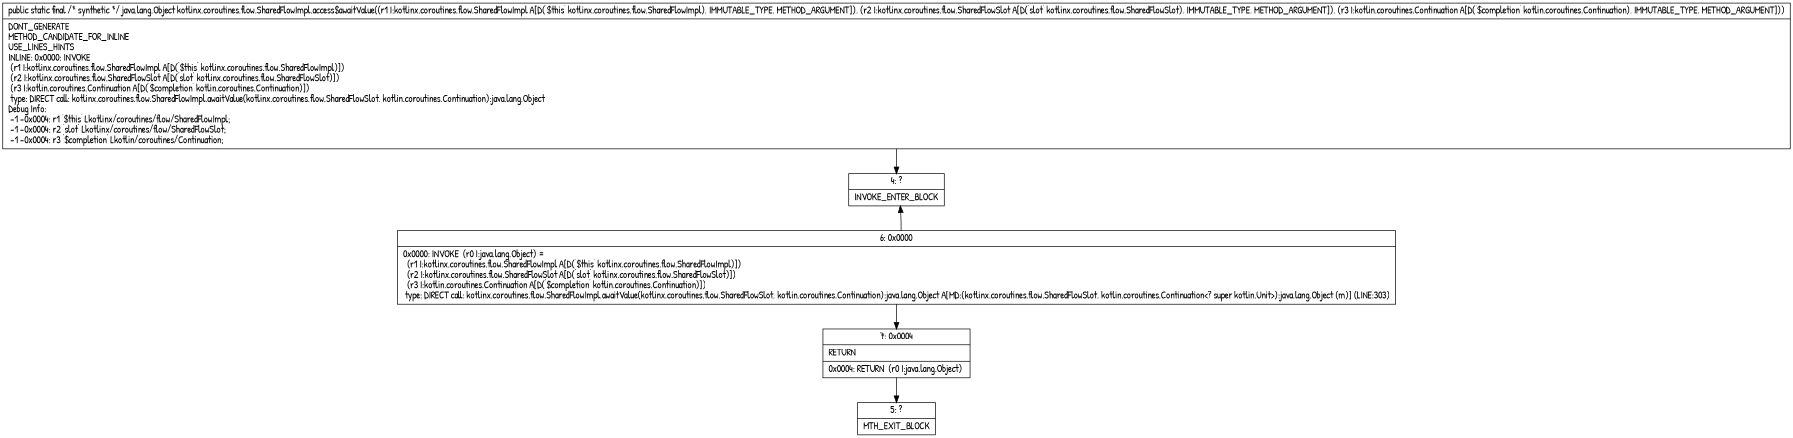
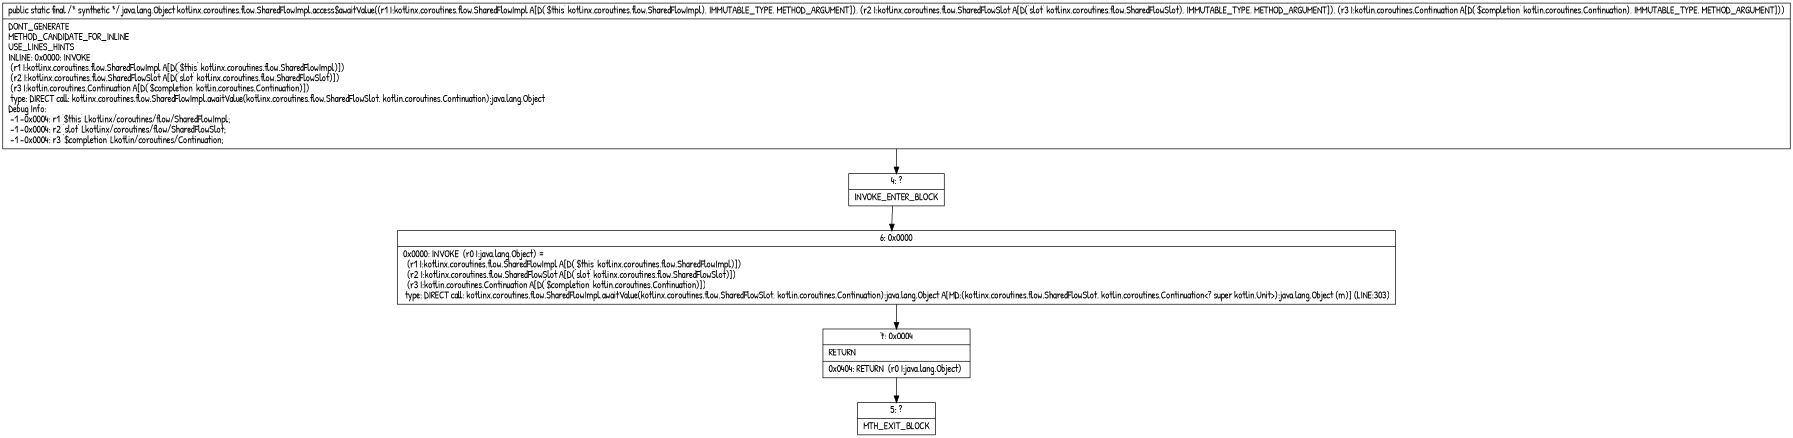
edge "6: 0x0000" -> "4: ?": reversed
node "7: 0x0004": text "0x0004: RETURN  (r0 I:java.lang.Object)" -> "0x0404: RETURN  (r0 I:java.lang.Object)"
